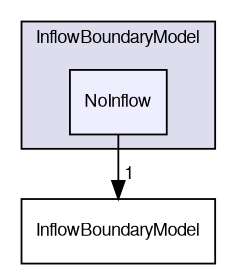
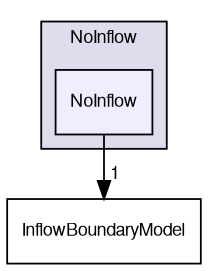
cluster "InflowBoundaryModel": label "InflowBoundaryModel" -> "NoInflow"
